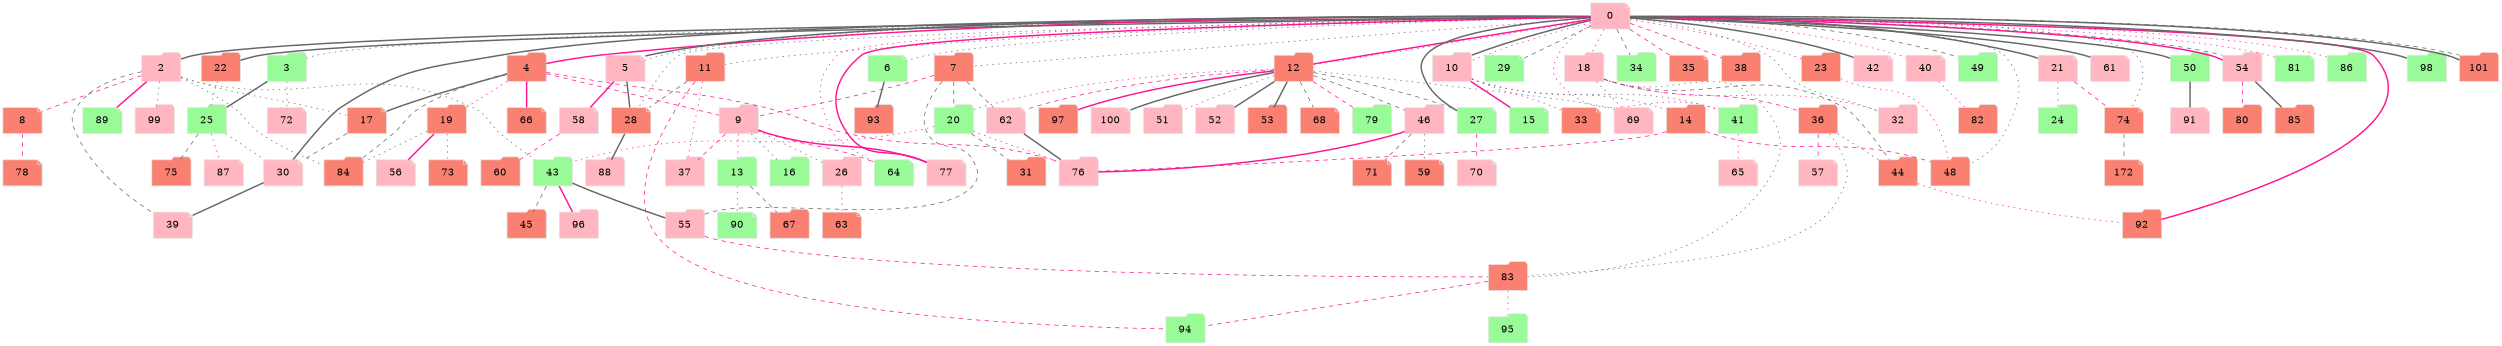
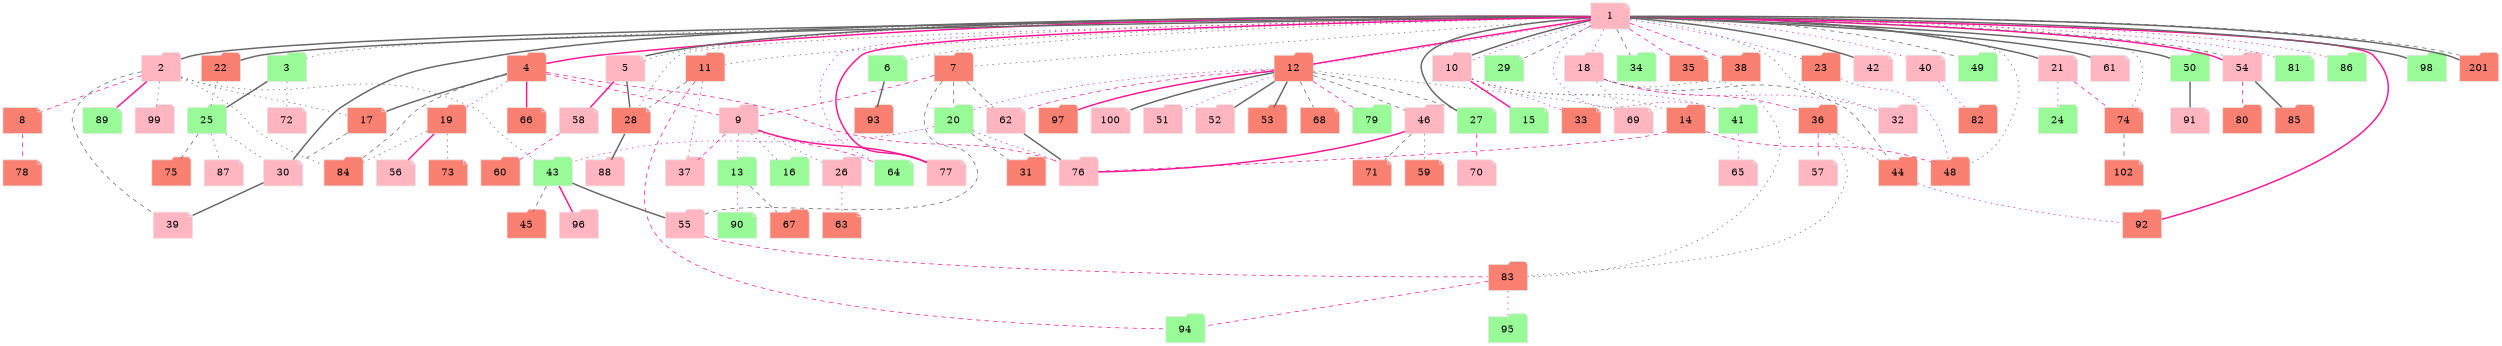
node "0": label "0" -> "1"
node "101": label "101" -> "201"
node "172": label "172" -> "102"
